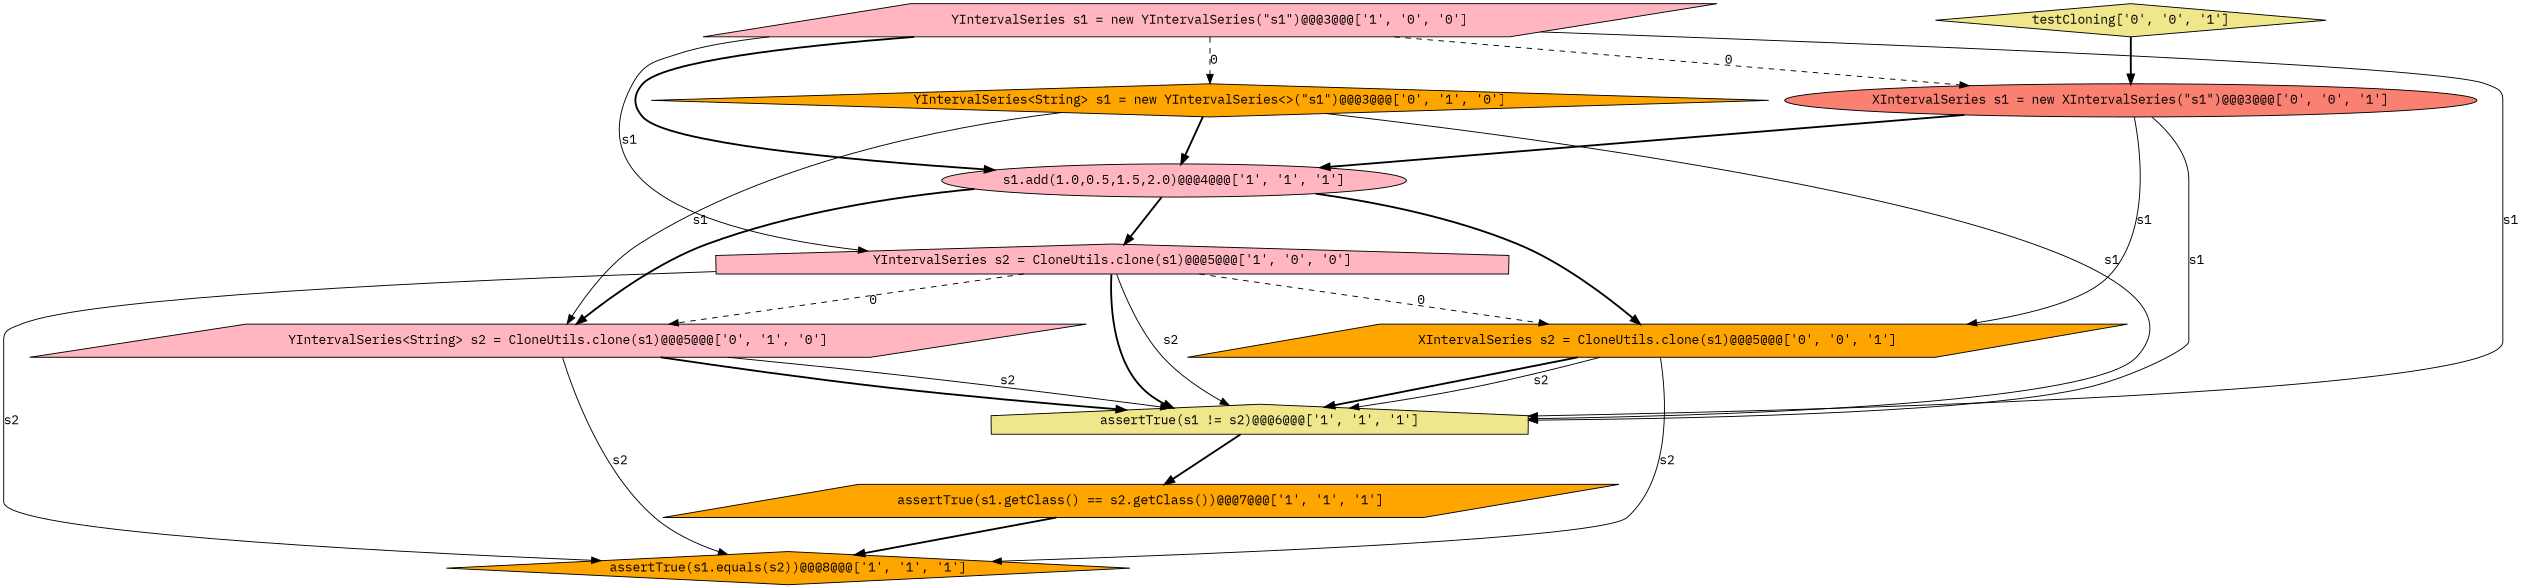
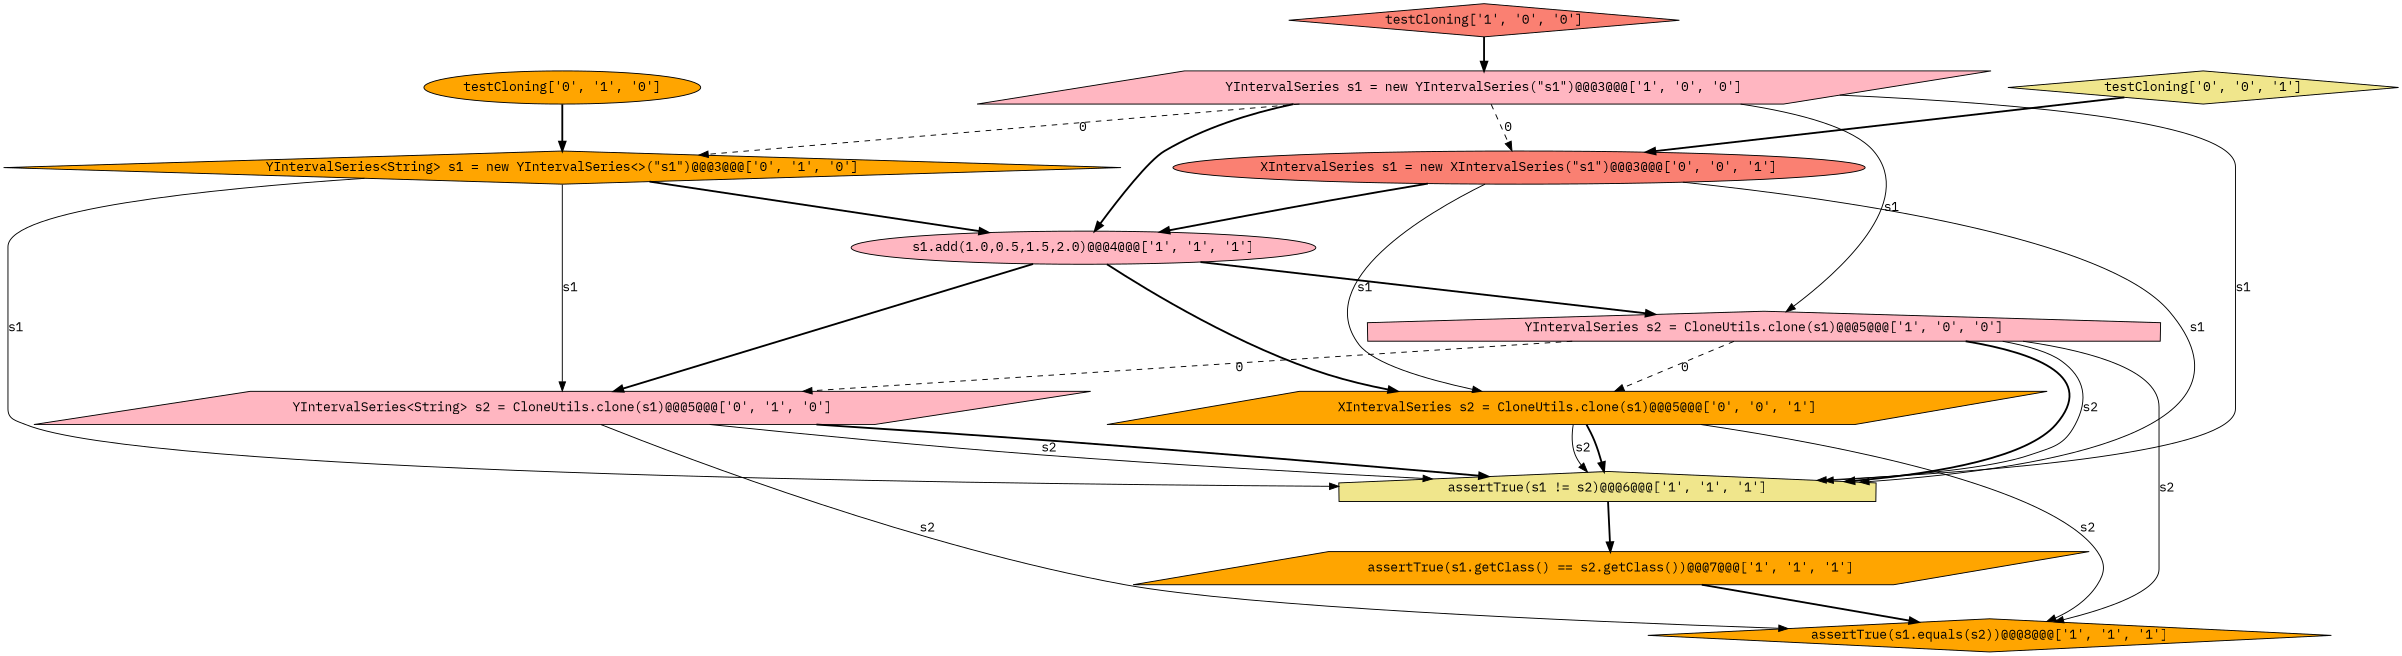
node "testCloning['1', '0', '0']": added
node "testCloning['0', '1', '0']": added
